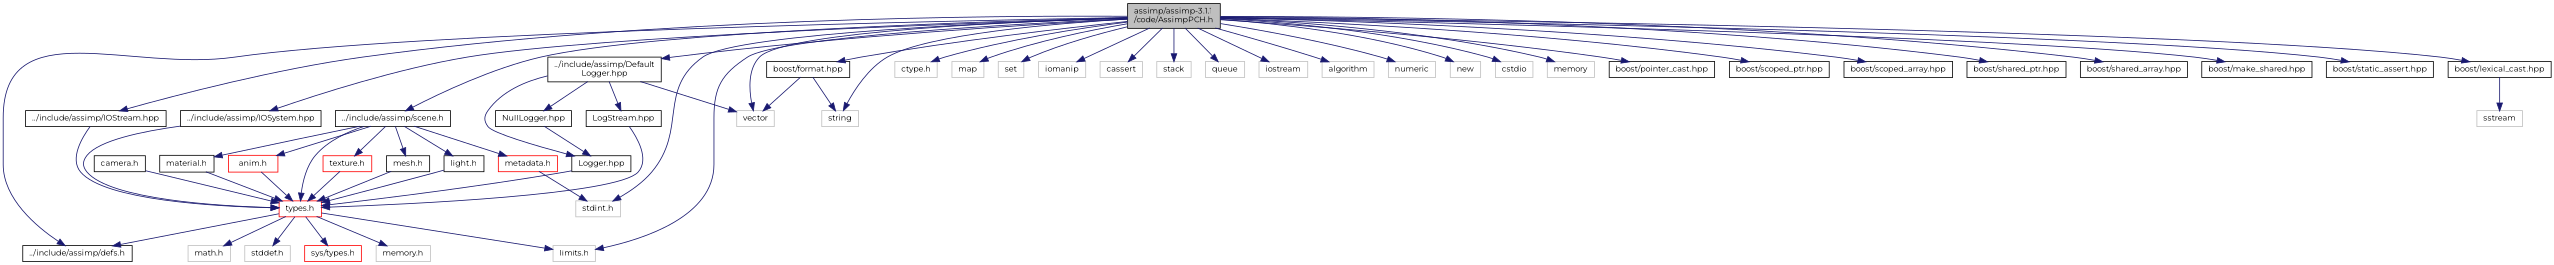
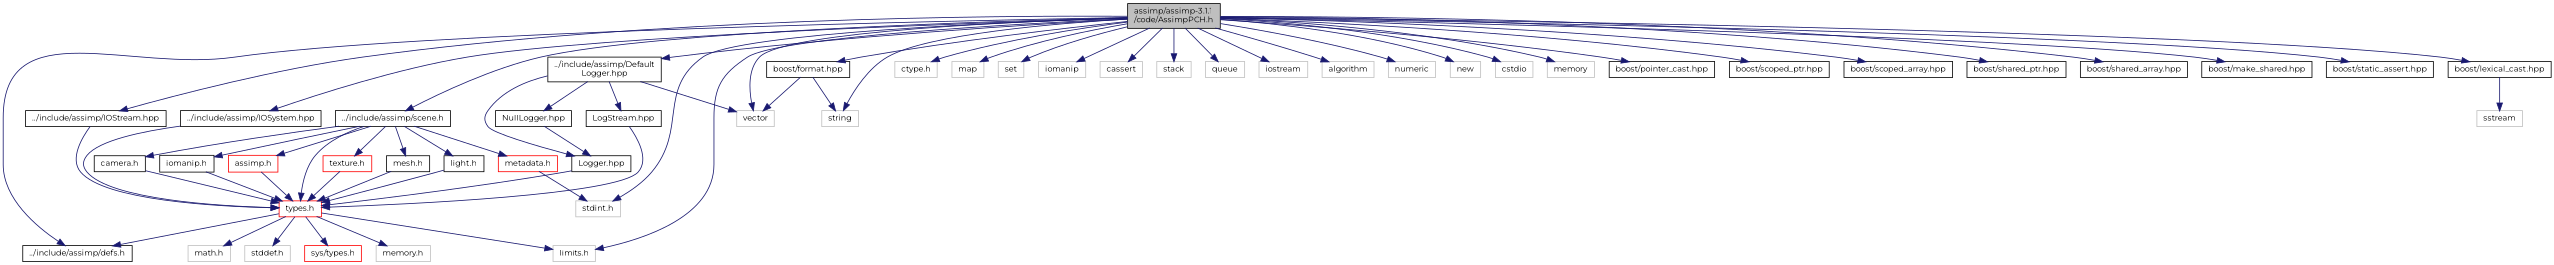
edge "../include/assimp/scene.h" -> "camera.h": added
node "material.h": label "material.h" -> "iomanip.h"
node "anim.h": label "anim.h" -> "assimp.h"
